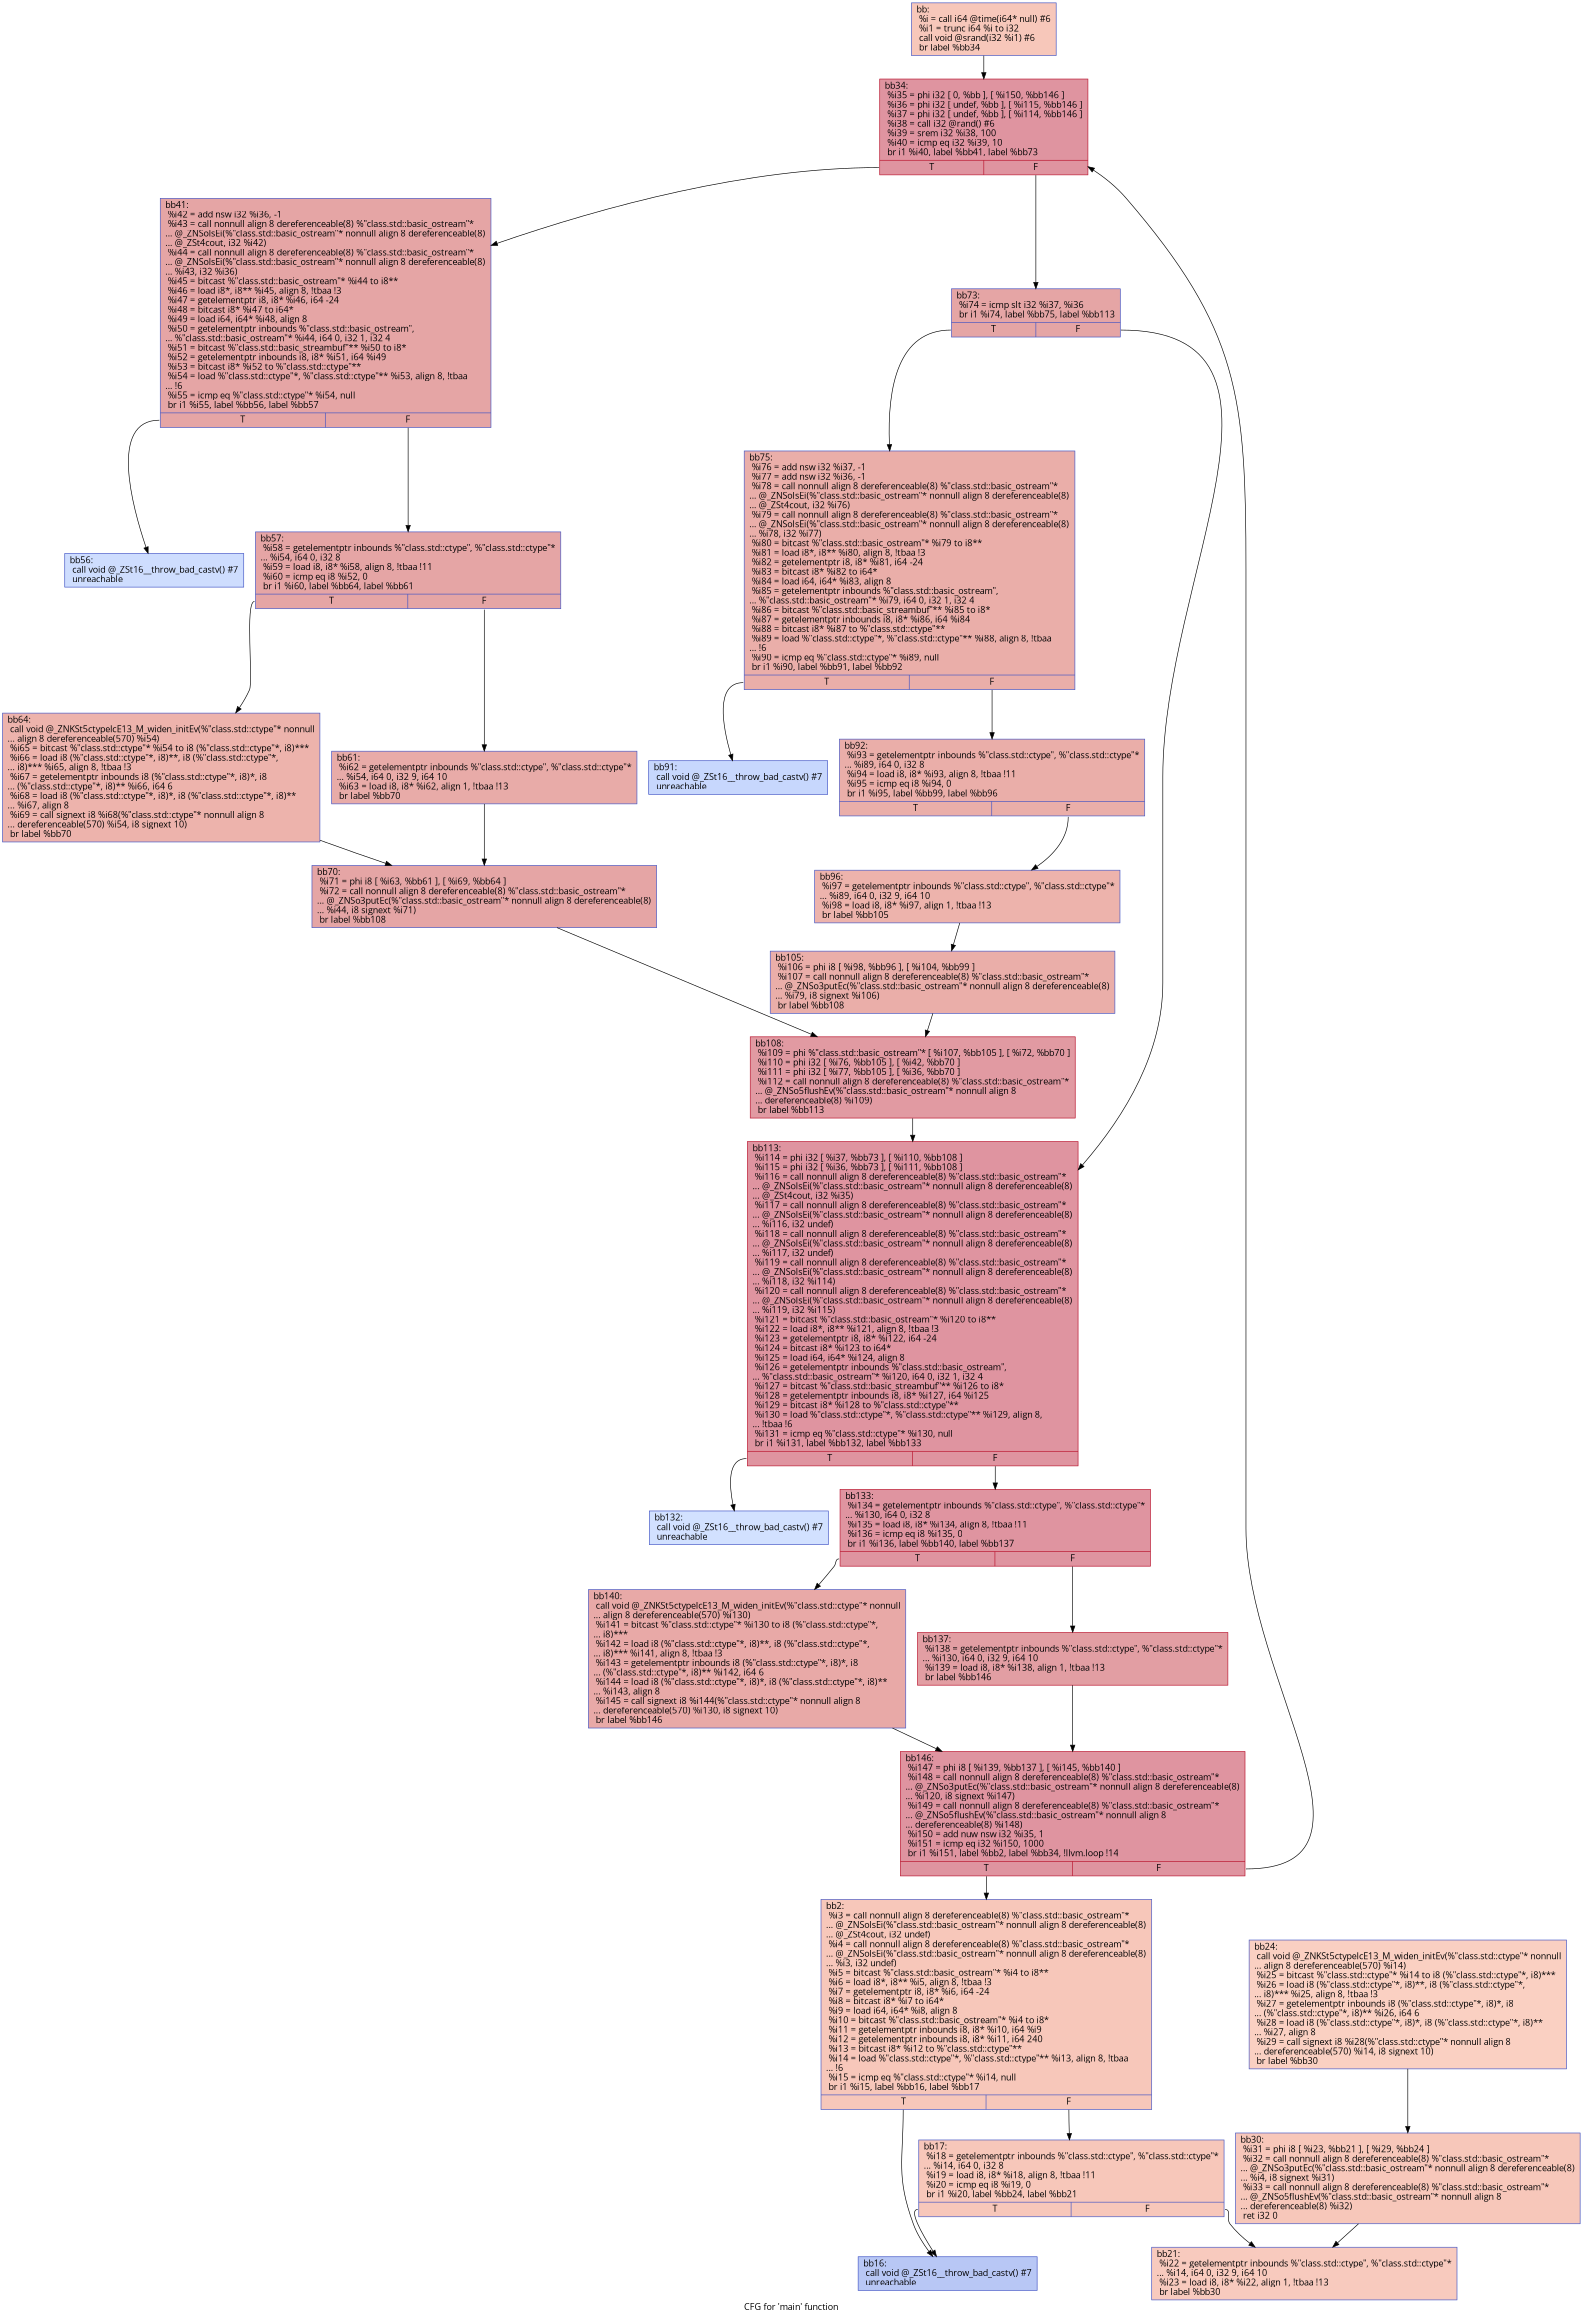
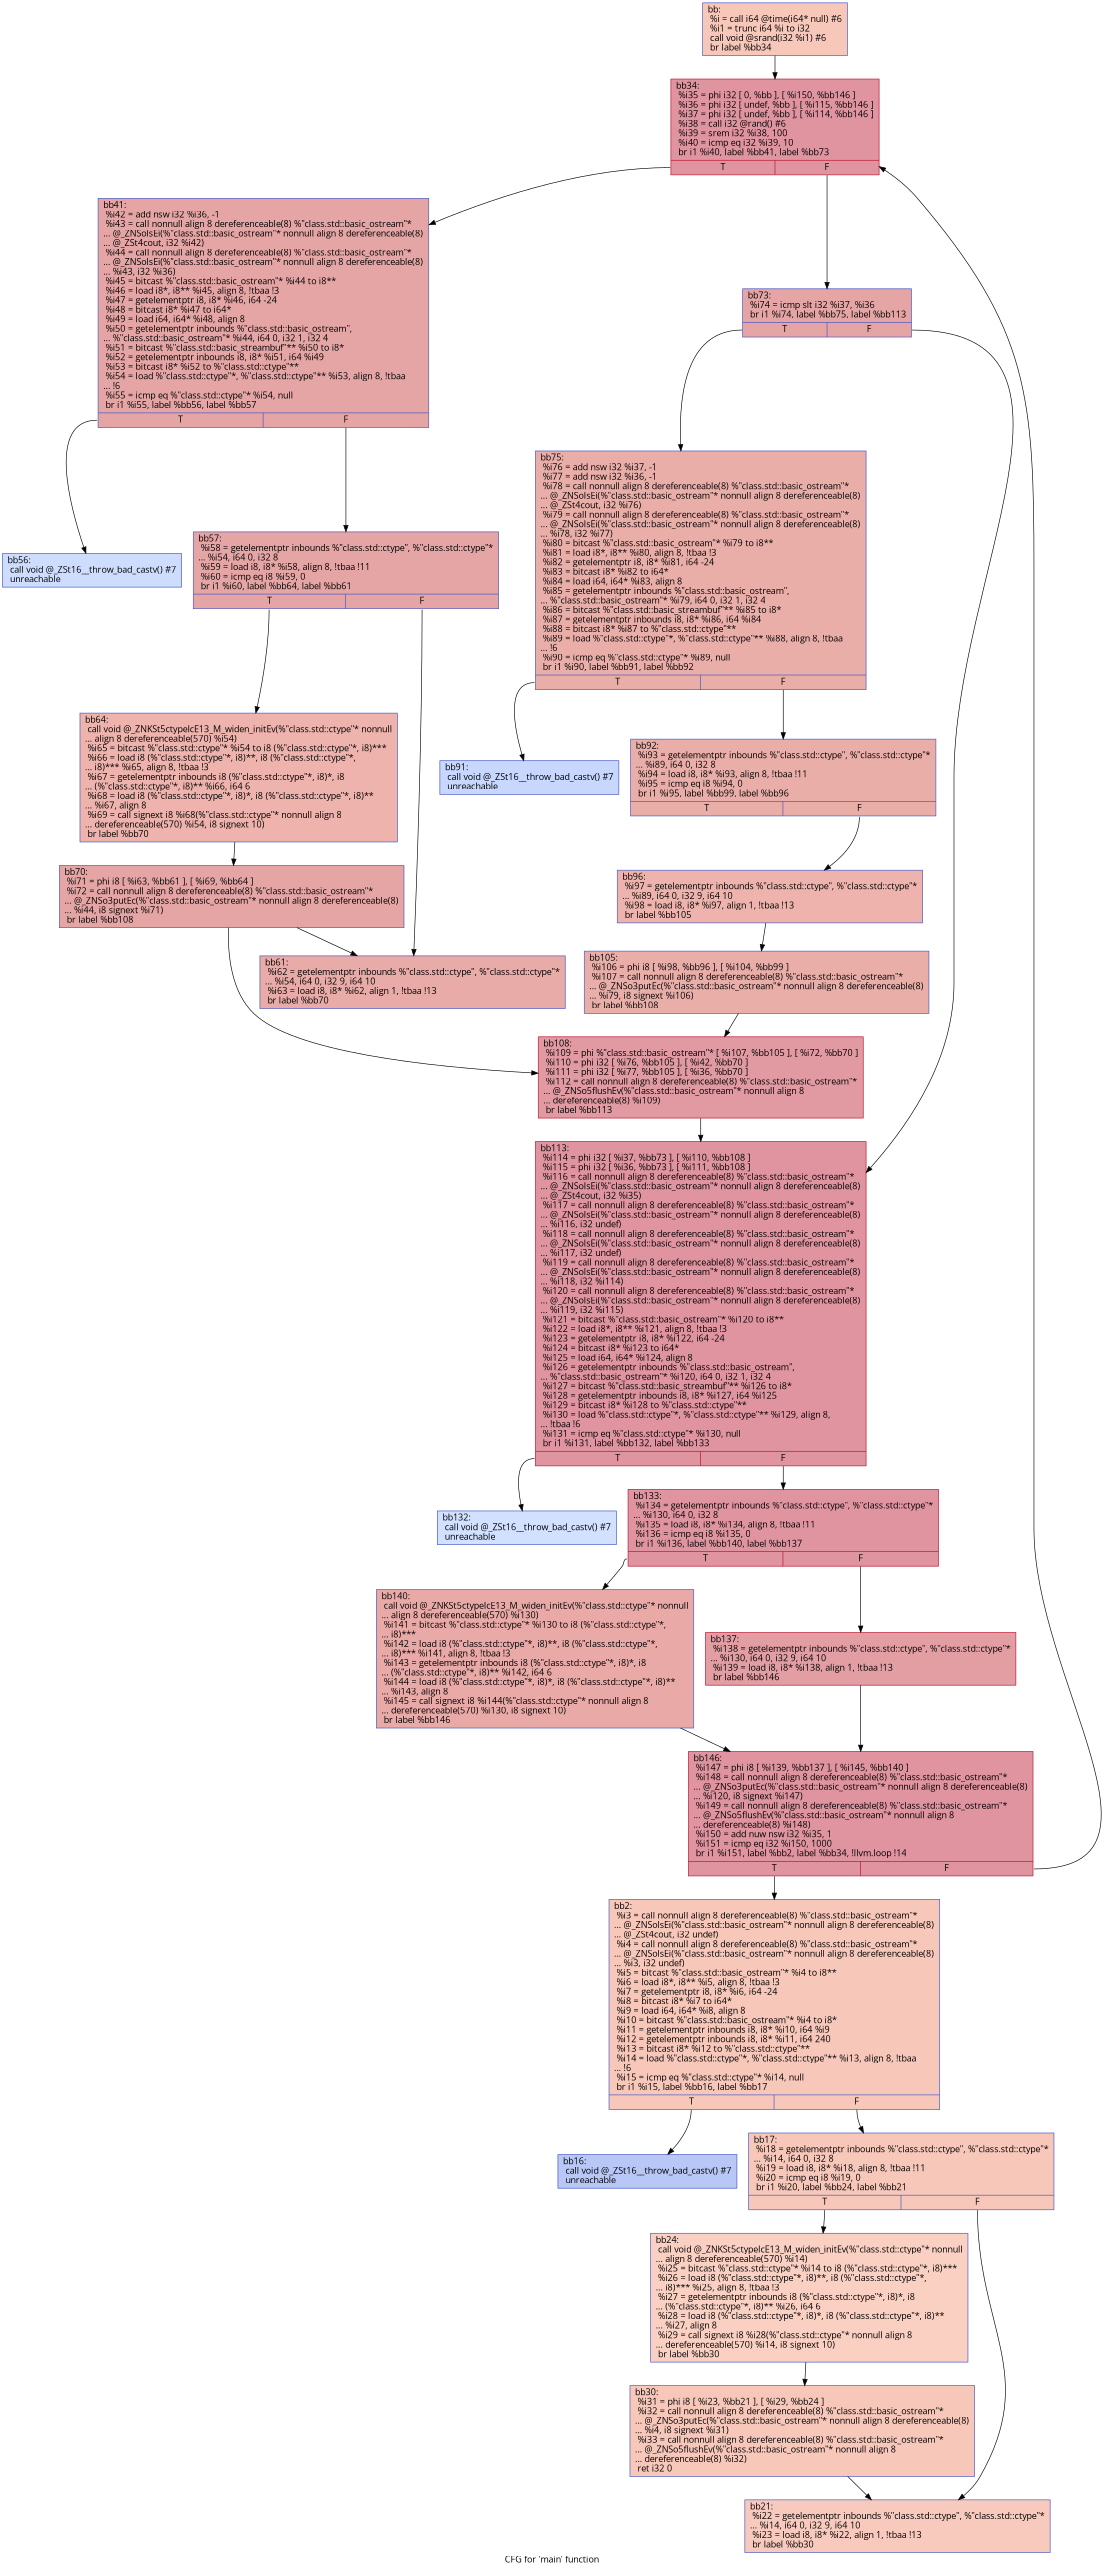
node "bb57:": text "%i60 = icmp eq i8 %i52, 0" -> "%i60 = icmp eq i8 %i59, 0"
edge "bb61:" -> "bb70:": reversed
edge "bb17:" -> "bb16:": now "bb17:" -> "bb24:"
